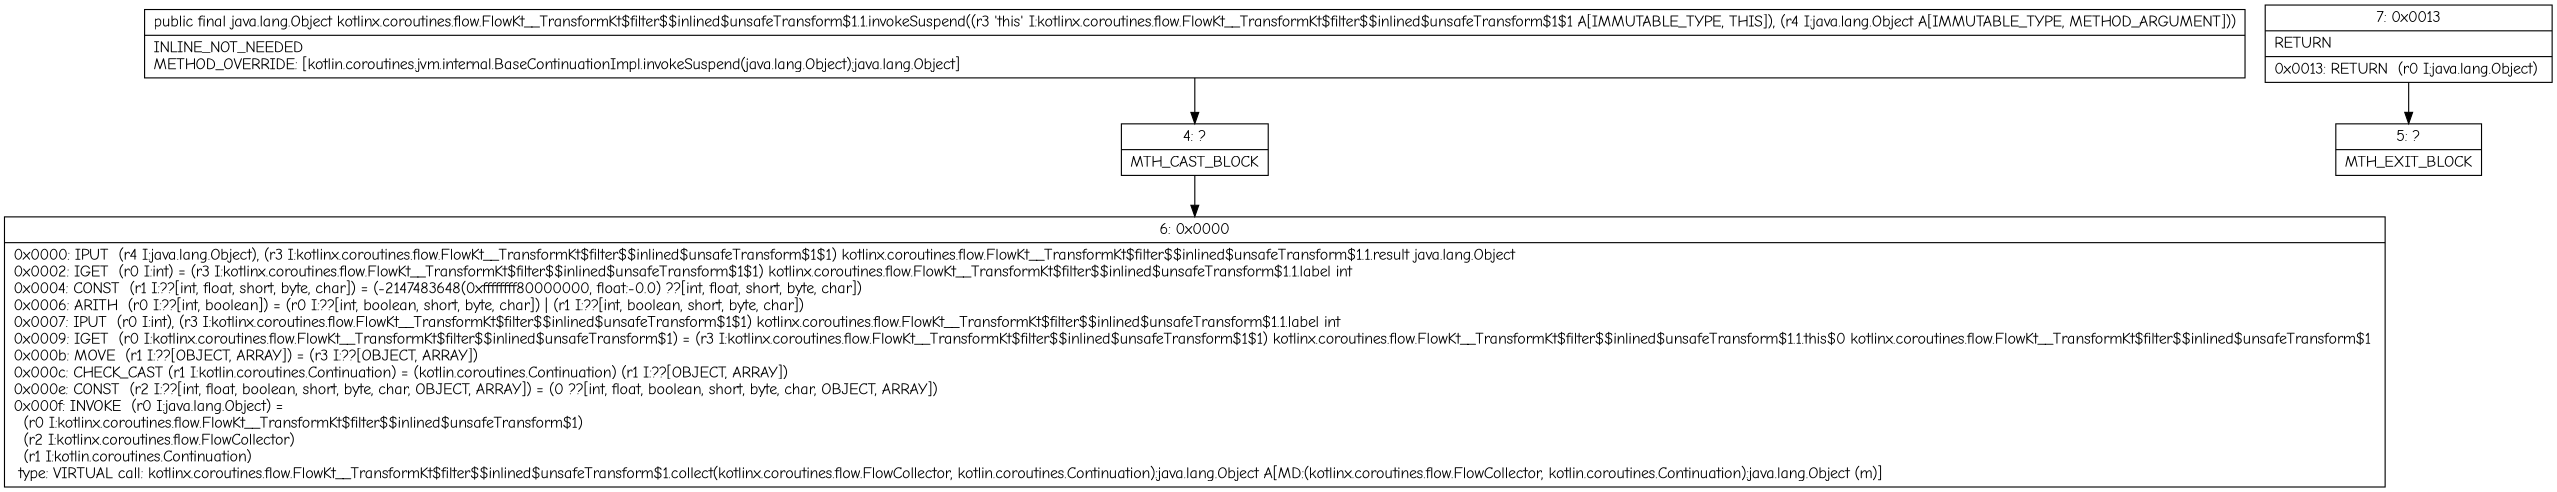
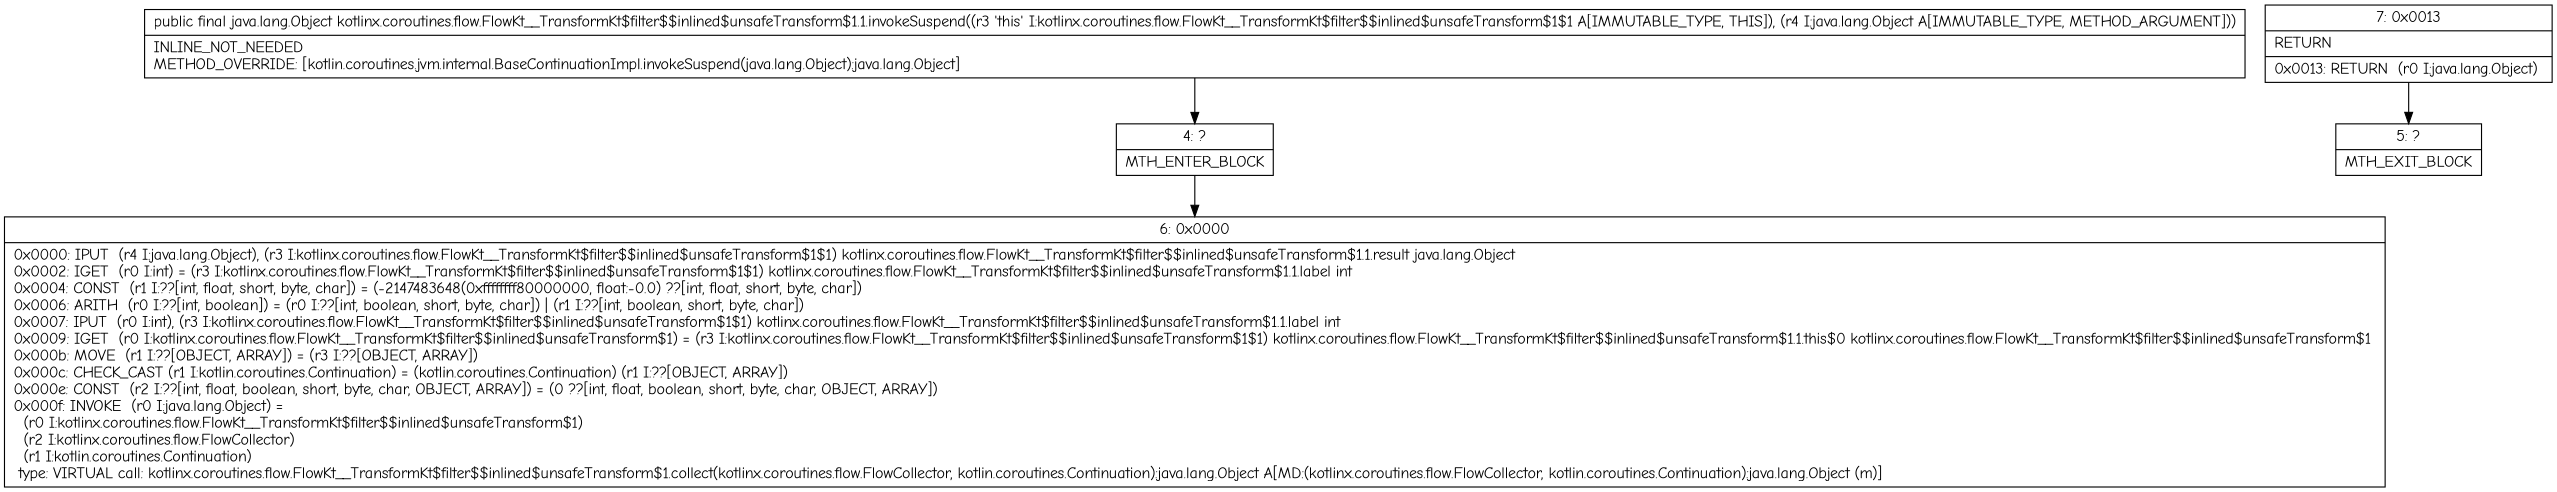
node "4: ?": text "MTH_CAST_BLOCK" -> "MTH_ENTER_BLOCK"
